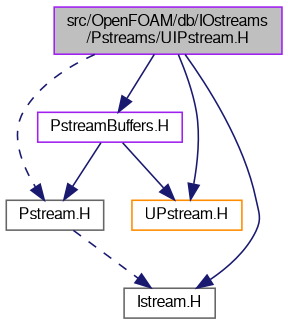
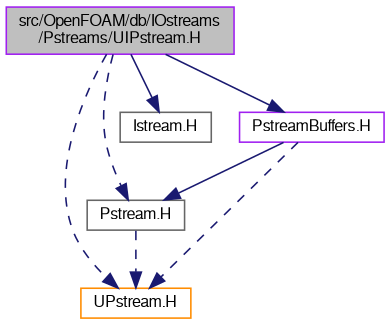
edge "src/OpenFOAM/db/IOstreams /Pstreams/UIPstream.H" -> "UPstream.H": style solid -> dashed
edge "PstreamBuffers.H" -> "UPstream.H": style solid -> dashed
edge "Pstream.H" -> "Istream.H": now "Pstream.H" -> "UPstream.H"
